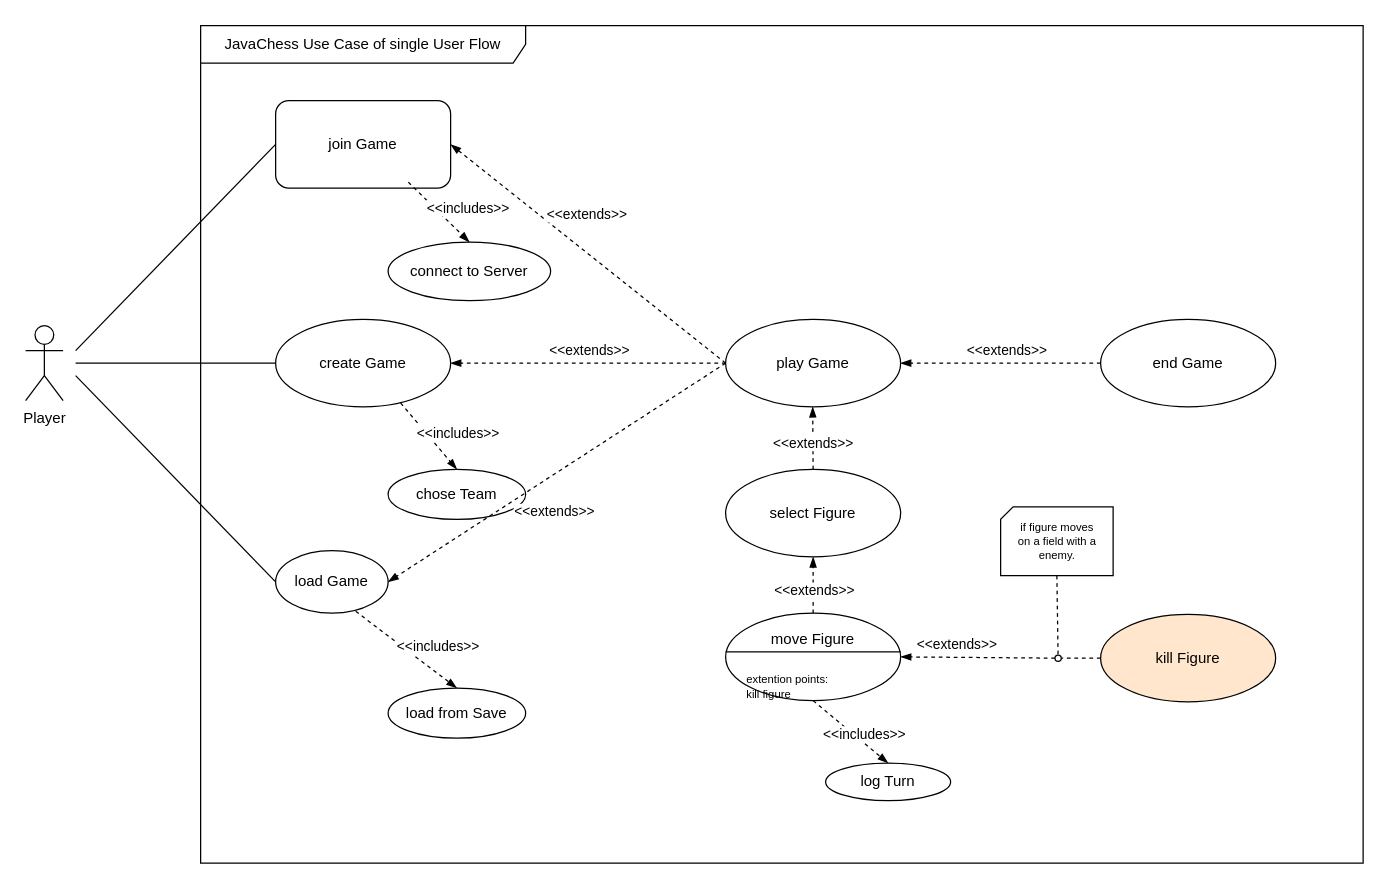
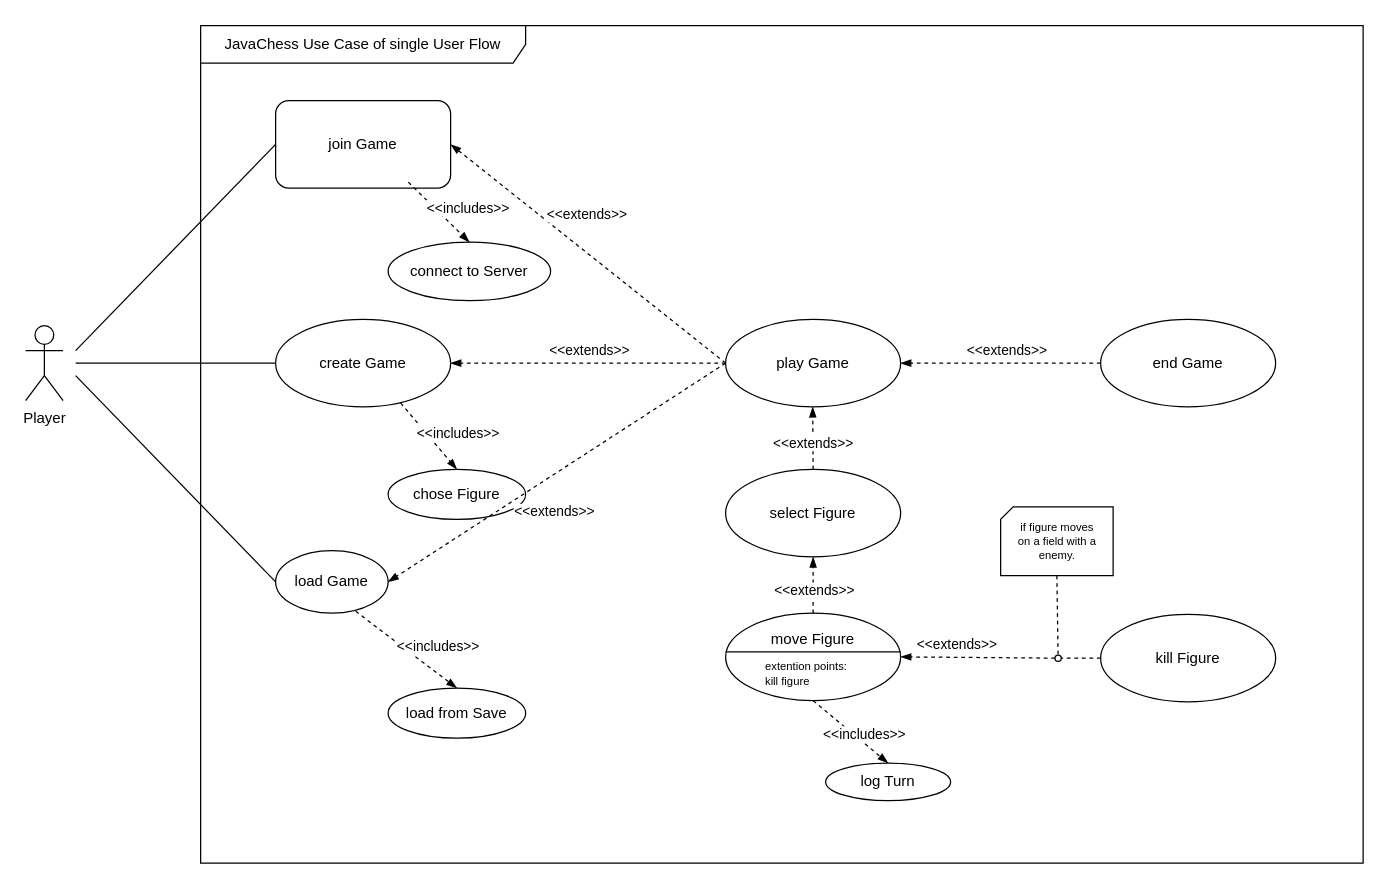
node "chose Team": label "chose Team" -> "chose Figure"
node "kill Figure": fillcolor #ffe6cc -> #ffffff
node "extention points: kill figure": moved (794, 686) -> (813, 673)
